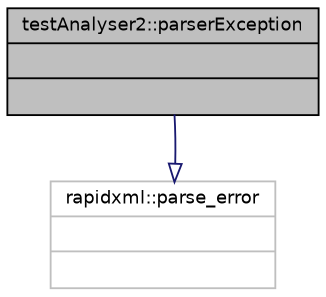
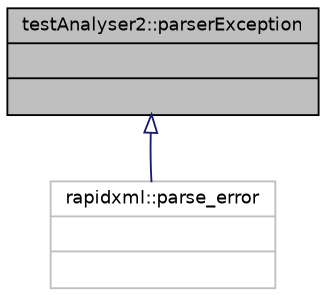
edge "testAnalyser2::parserException" -> "rapidxml::parse_error": reversed
